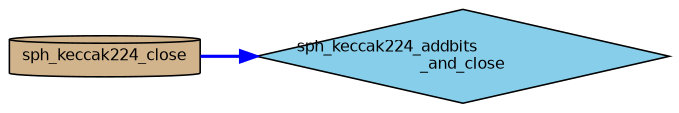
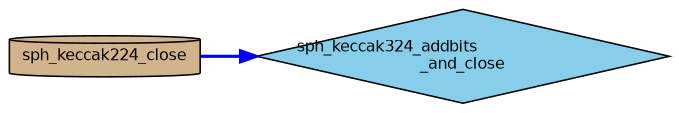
node "sph_keccak224_addbits _and_close": label "sph_keccak224_addbits _and_close" -> "sph_keccak324_addbits _and_close"
